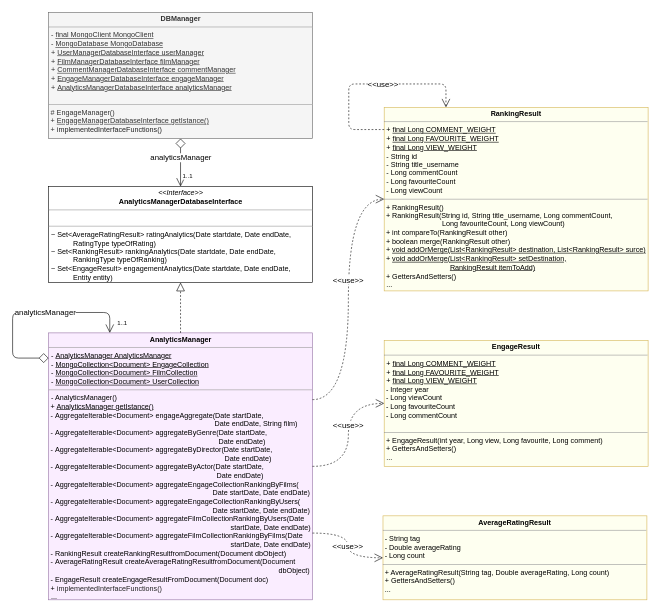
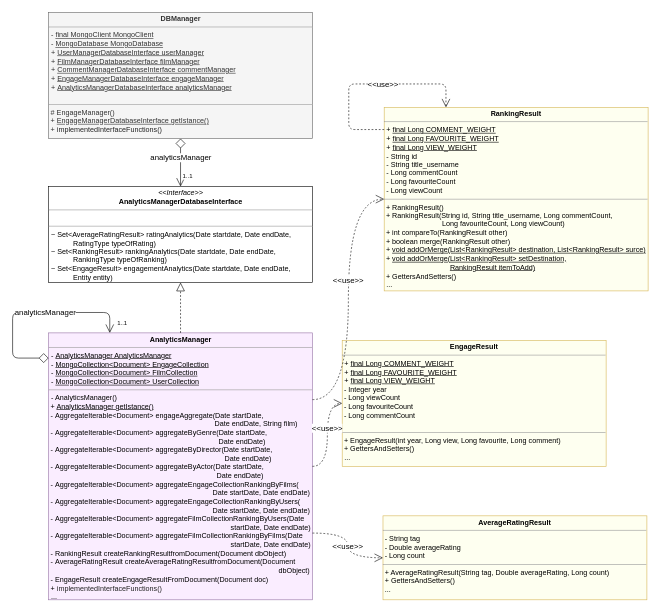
node "EngageResult + final Long COMMENT_WEIGHT + final Long FAVOURITE_WEIGHT + final Long VIEW_WEIGHT - Integer year - Long viewCount - Long favouriteCount - Long commentCount + EngageResult(int year, Long view, Long favourite, Long comment) + GettersAndSetters() ...": moved (516, 403) -> (474, 403)
